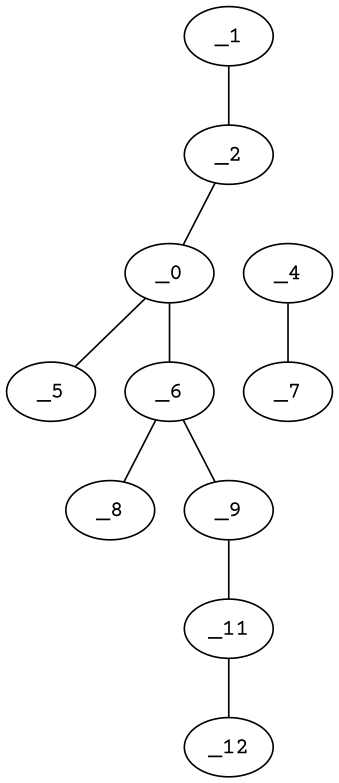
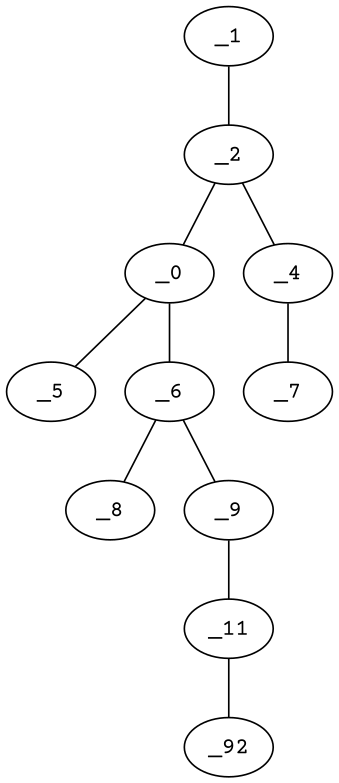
edge "_2" -- "_4": added
node "_12": label "_12" -> "_92"
